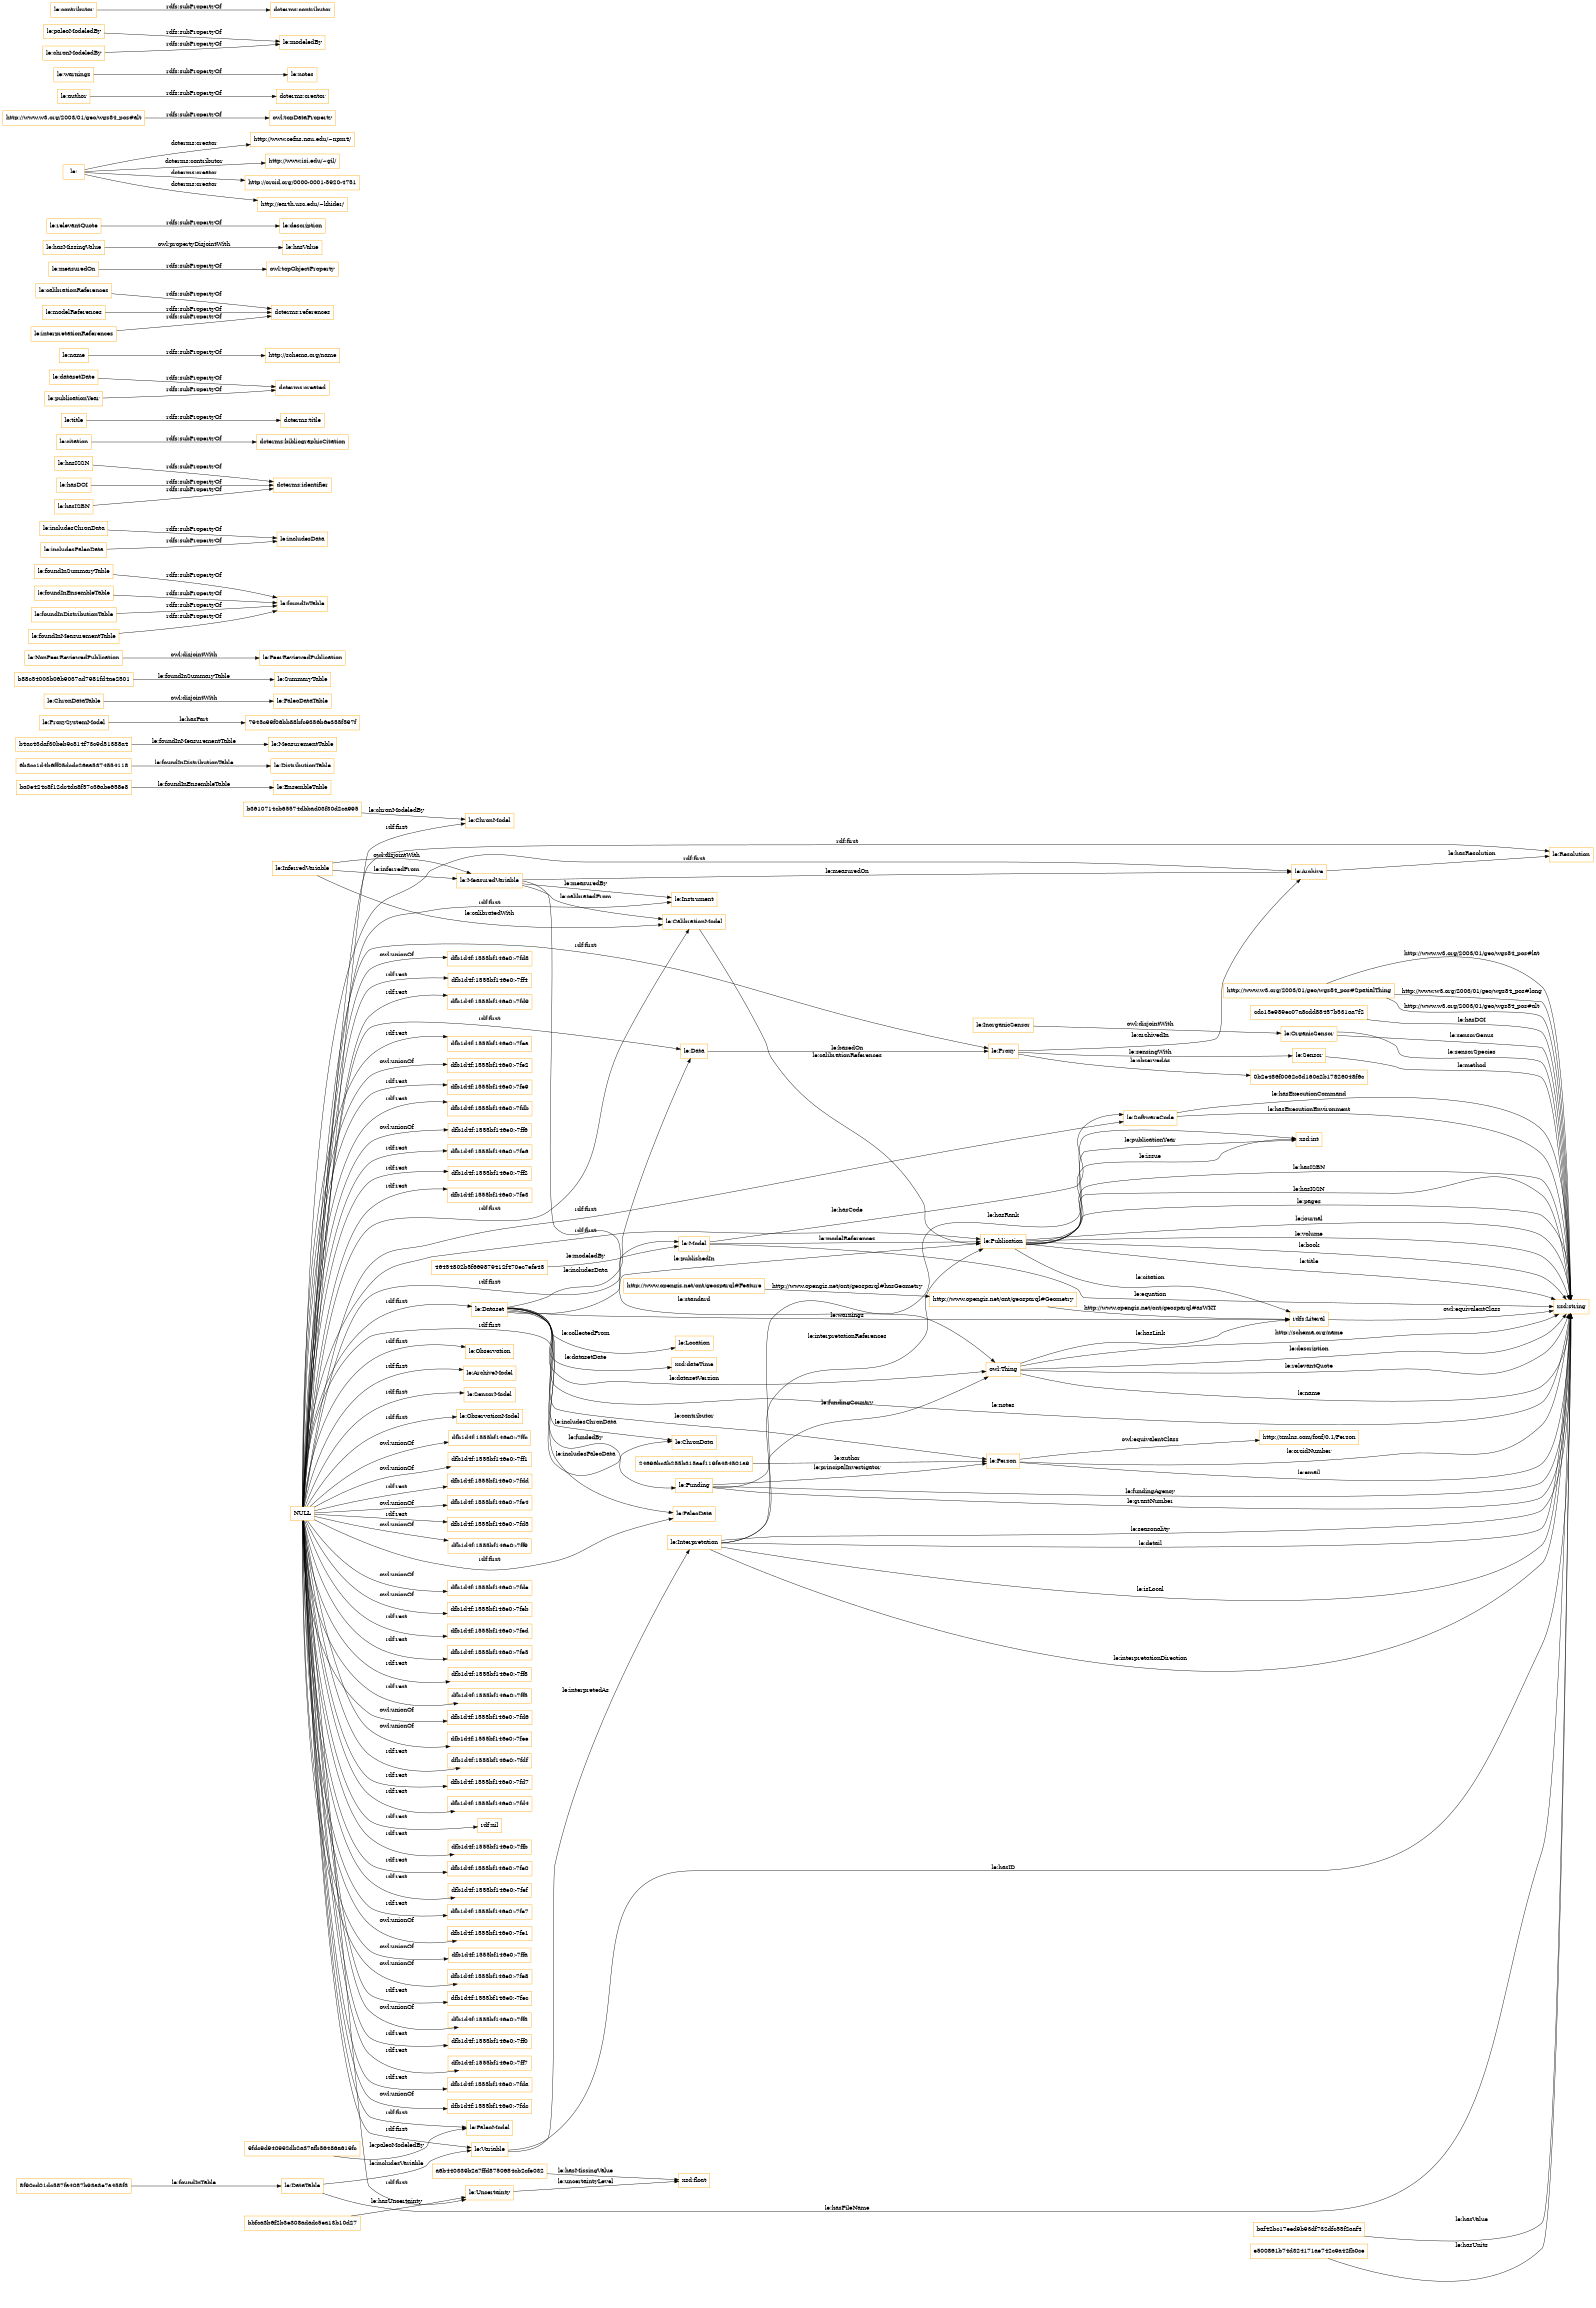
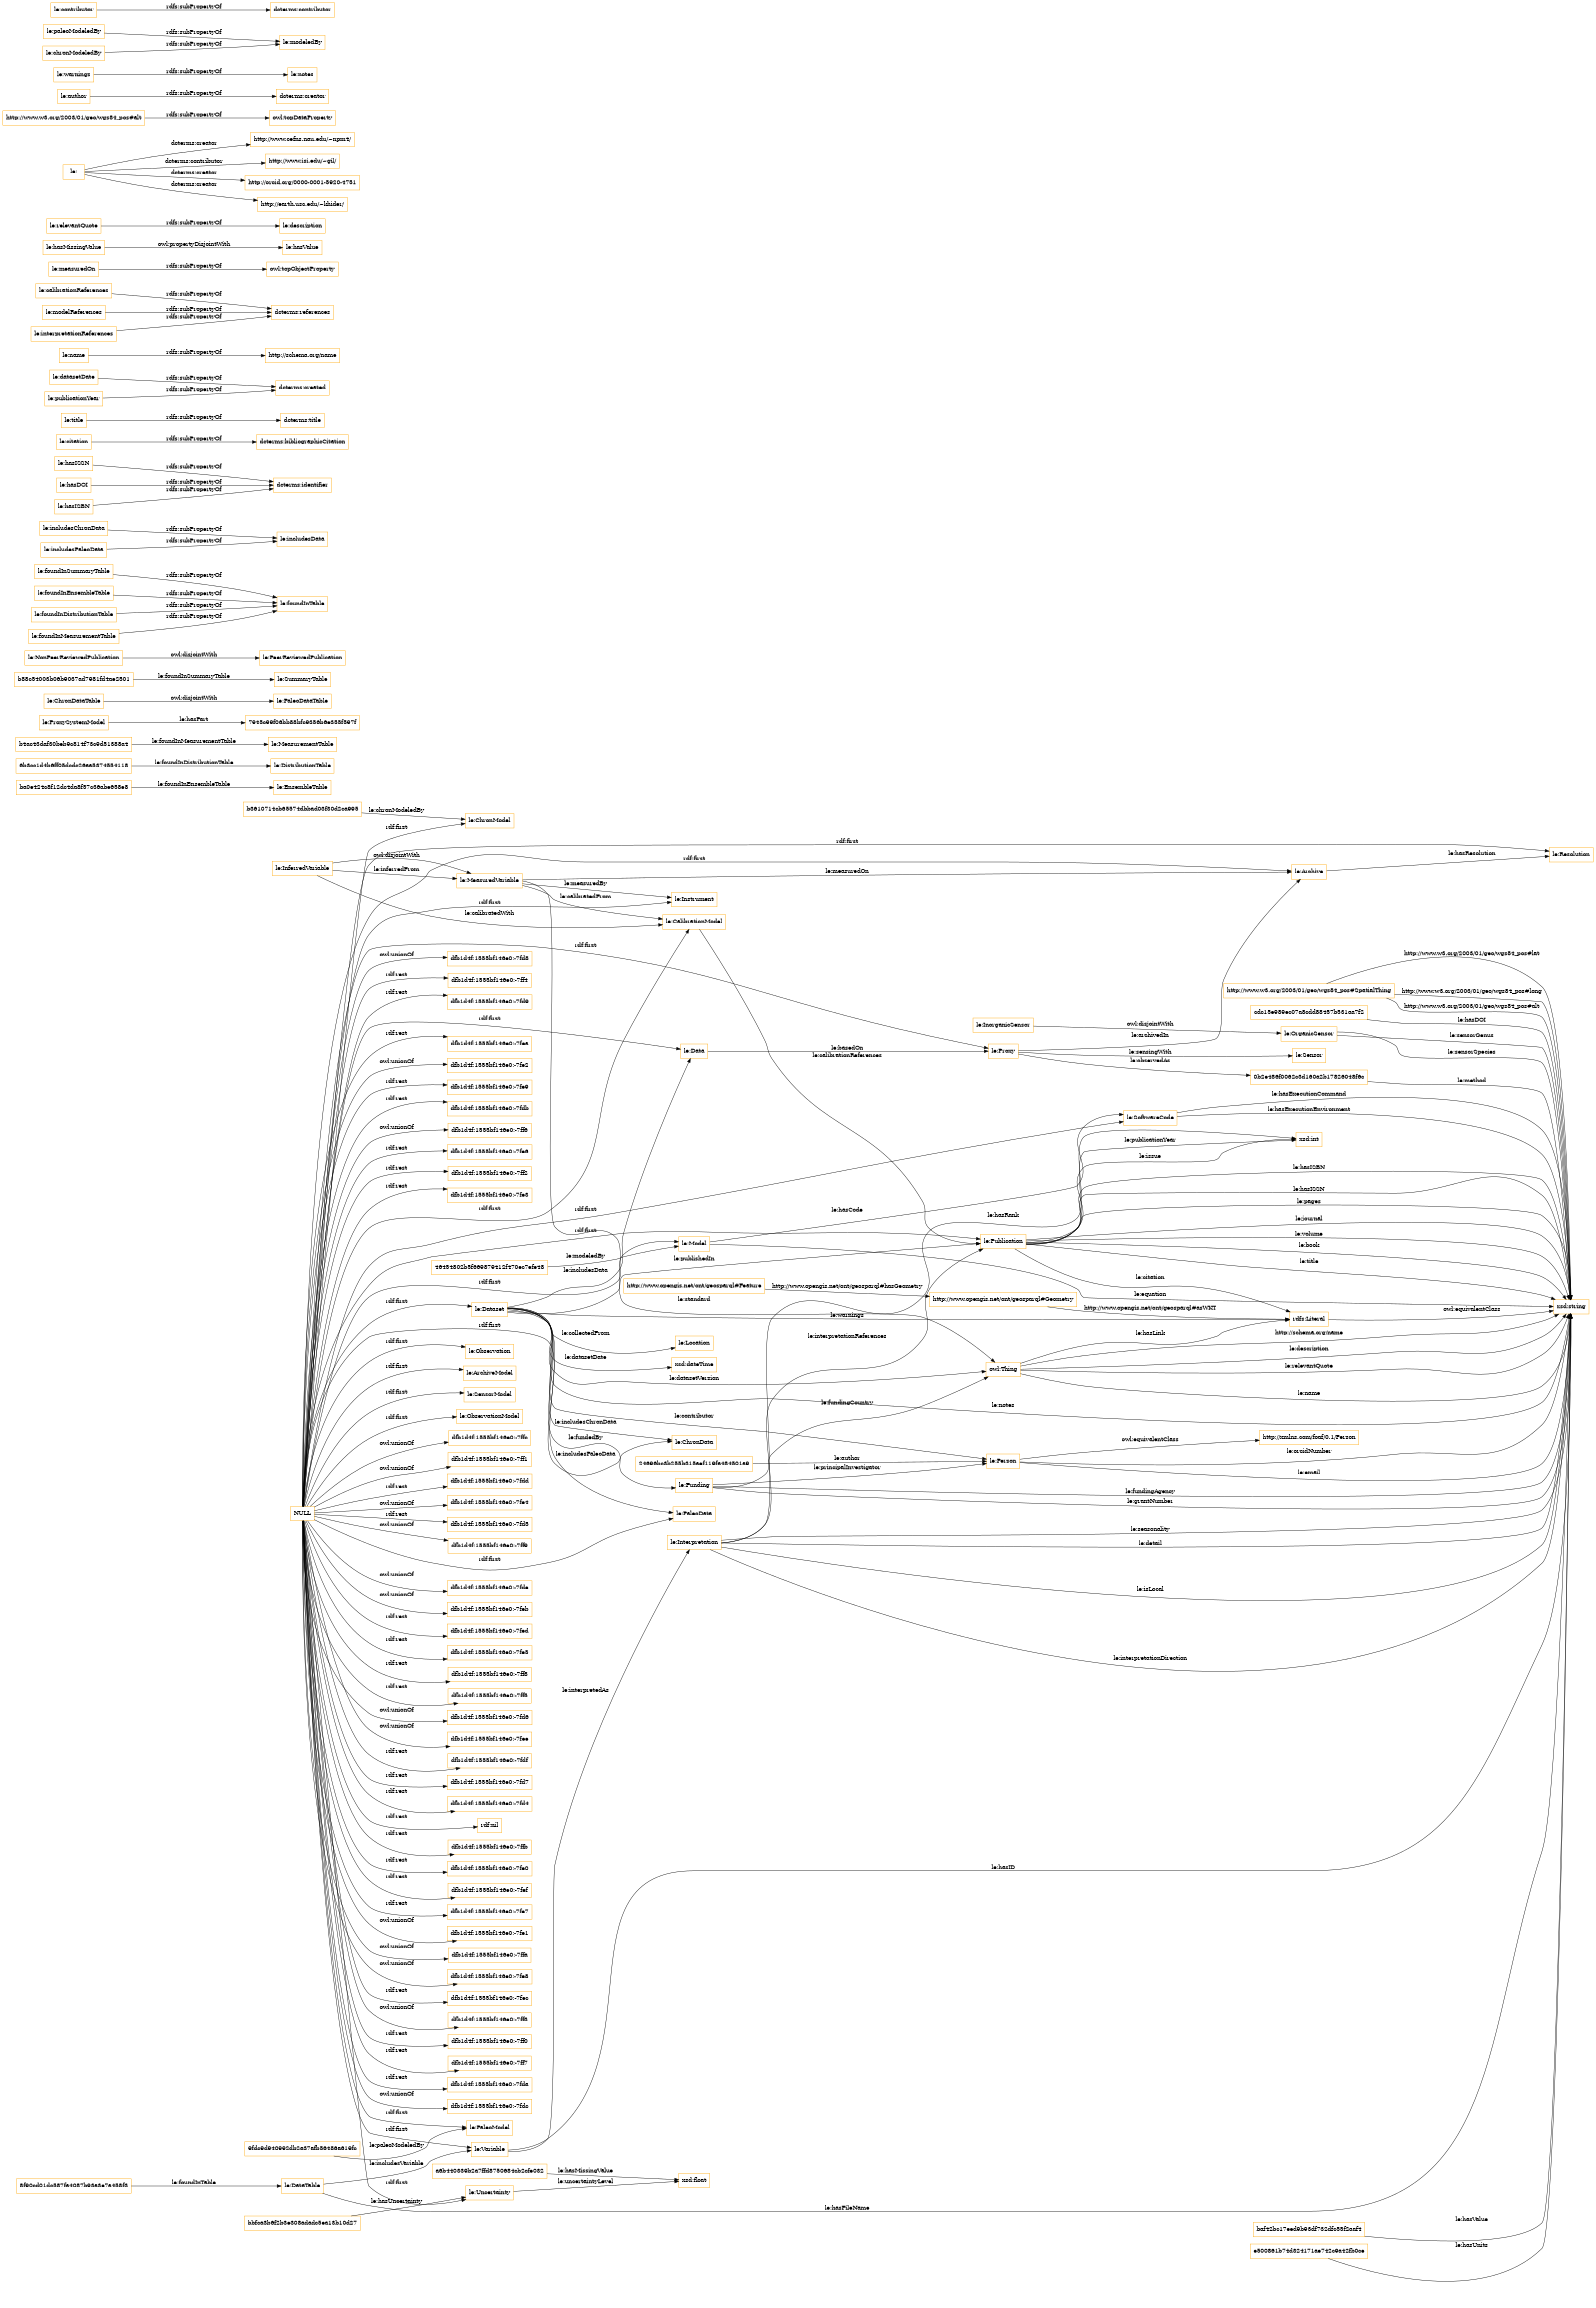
edge "le:Sensor" -> "xsd:string": now "0b2e486f0062c3d160a2b17826048f6c" -> "xsd:string"
edge "le:Model" -> "le:Publication": removed, label "le:modelReferences"
